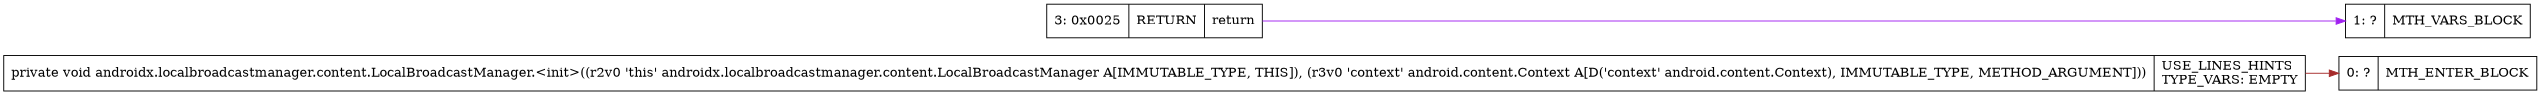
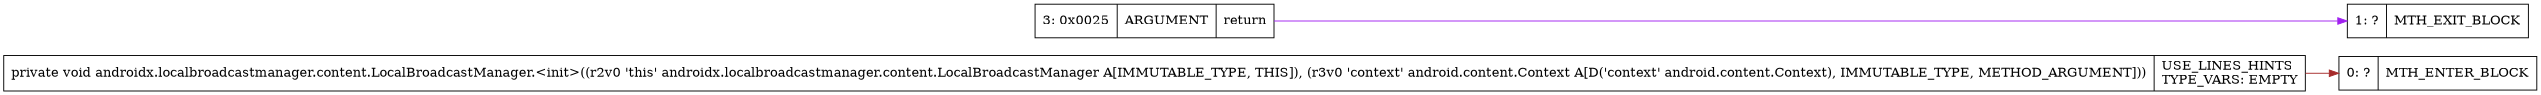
node "3: 0x0025": text "RETURN" -> "ARGUMENT"
node "1: ?": text "MTH_VARS_BLOCK" -> "MTH_EXIT_BLOCK"
